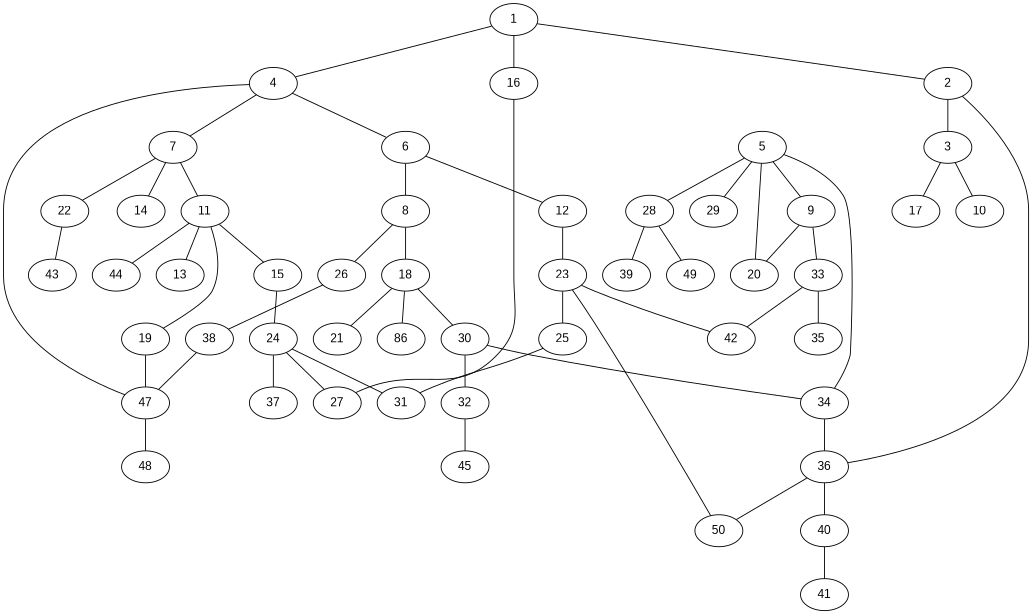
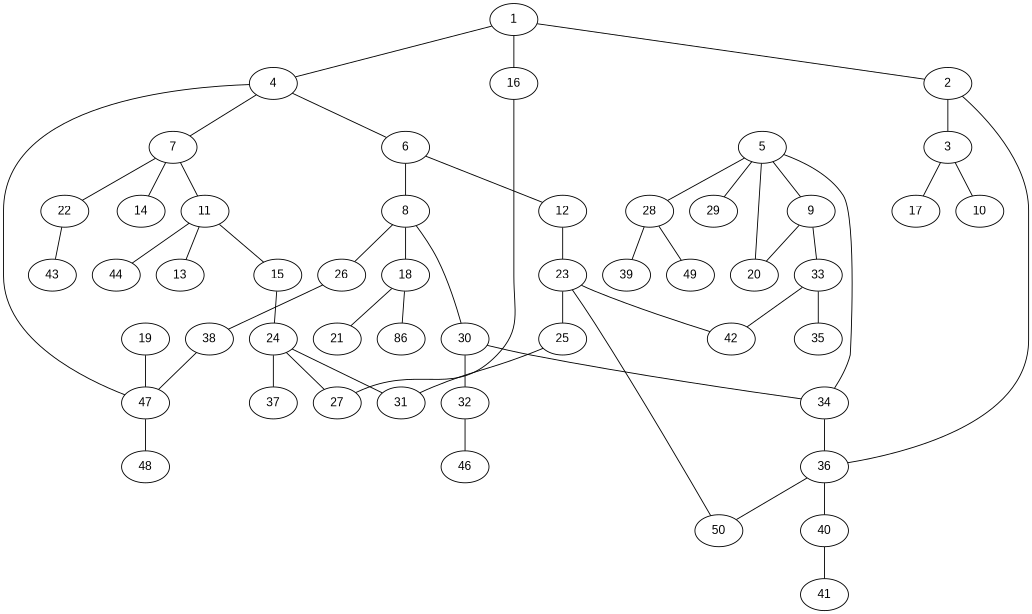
edge "11" -- "19": removed
edge "18" -- "30": now "8" -- "30"
node "45": label "45" -> "46"
